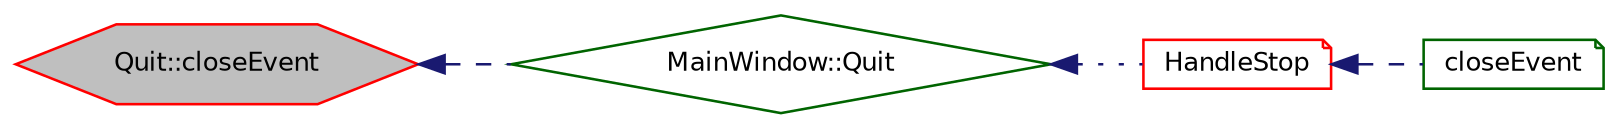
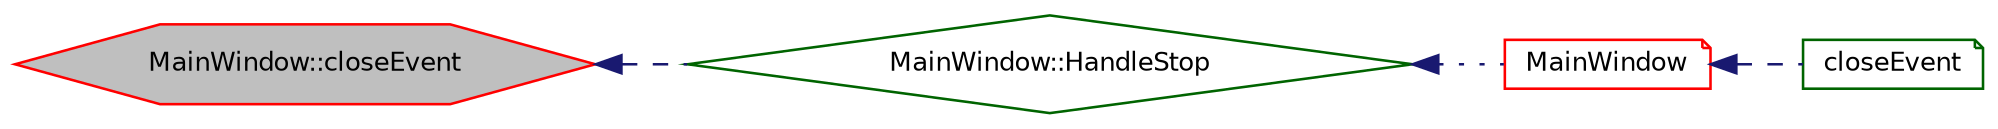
node "Quit::closeEvent": label "Quit::closeEvent" -> "MainWindow::closeEvent"
node "MainWindow::Quit": label "MainWindow::Quit" -> "MainWindow::HandleStop"
node "HandleStop": label "HandleStop" -> "MainWindow"
